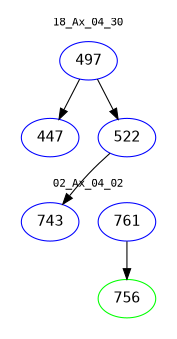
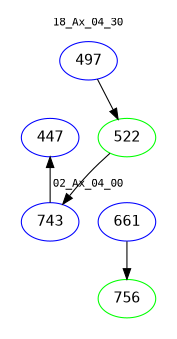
edge "497" -> "447": now "743" -> "447"
node "522": color blue -> green
cluster "02_Ax_04_02": label "02_Ax_04_02" -> "02_Ax_04_00"
node "761": label "761" -> "661"
